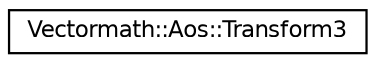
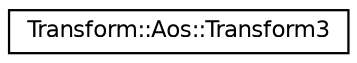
node "Vectormath::Aos::Transform3": label "Vectormath::Aos::Transform3" -> "Transform::Aos::Transform3"
